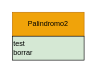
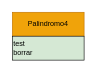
node "Palindromo2": label "Palindromo2" -> "Palindromo4"
